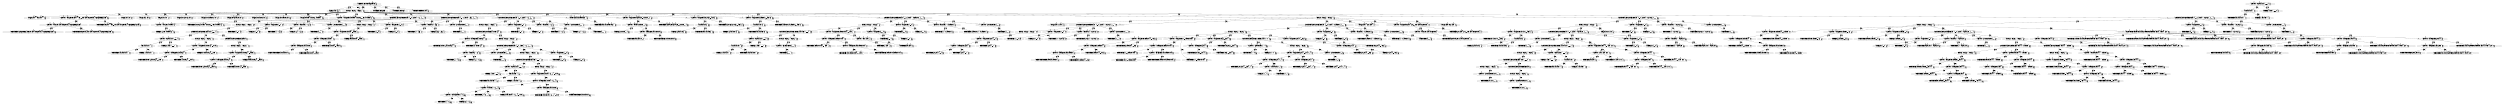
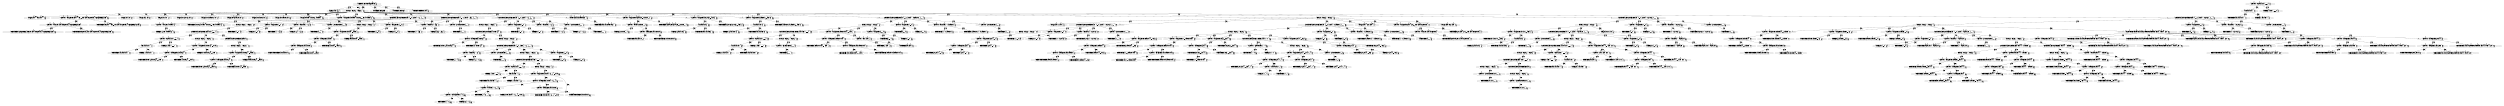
edge "(<operator>.indexAccess,minLens[t])" -> "(<operator>.fieldAccess,this.minLens)": label "DDG: " -> "AST: "
edge "(<operator>.assignment,v = selectorMtf[i])" -> "(IDENTIFIER,v,v = selectorMtf[i])": now "(IDENTIFIER,pos,tmp = pos[v])" -> "(IDENTIFIER,v,v = selectorMtf[i])"
edge "(<operator>.addition,i * 16 + j)" -> "(LITERAL,true,inUse[i * 16 + j] = true)": now "(<operator>.assignment,inUse[i * 16 + j] = true)" -> "(LITERAL,true,inUse[i * 16 + j] = true)"
